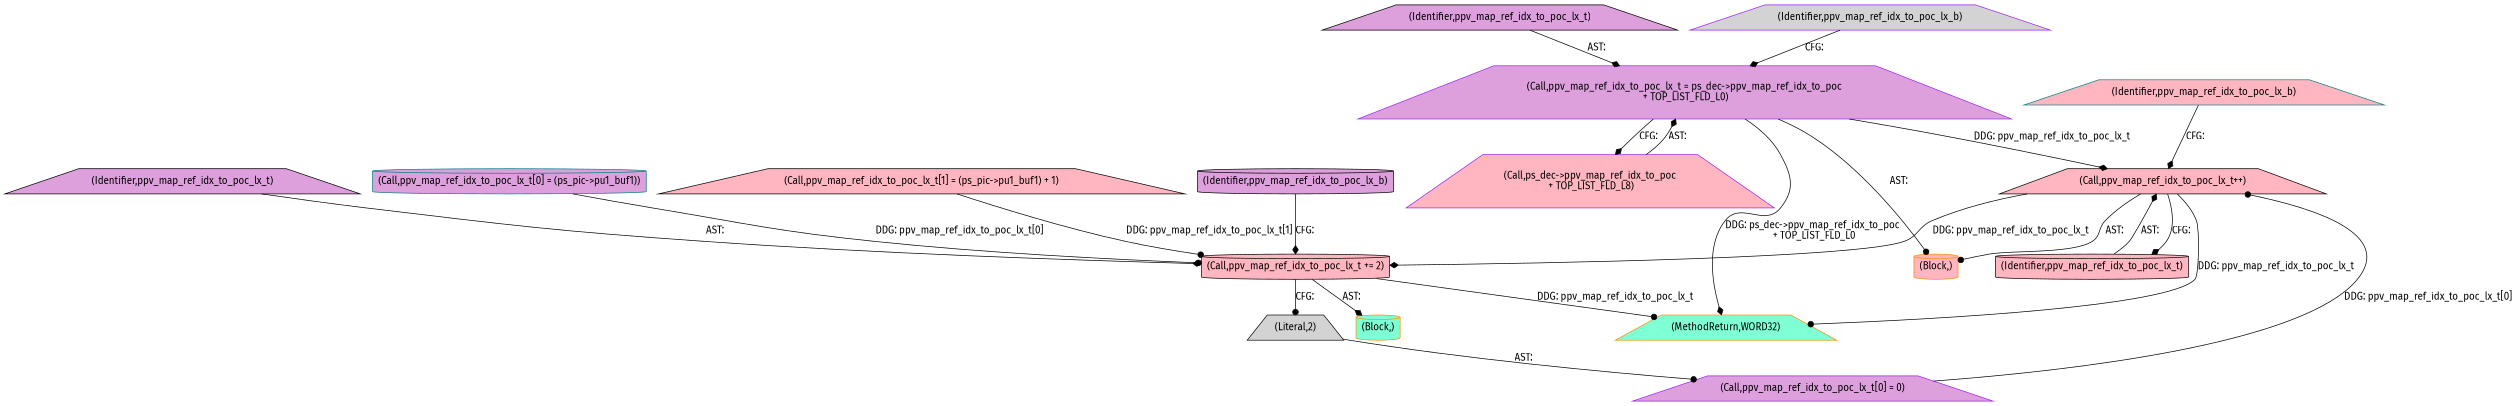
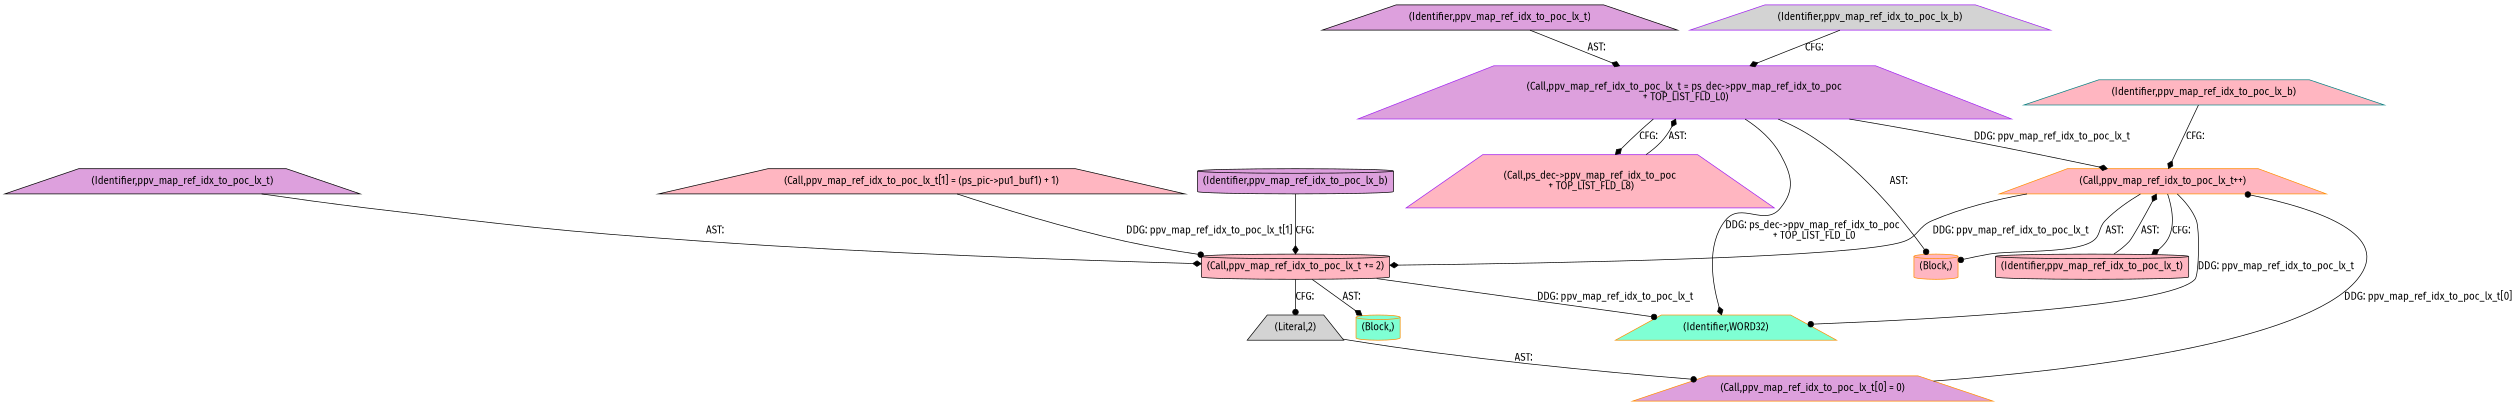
node "(Call,ppv_map_ref_idx_to_poc_lx_t[0] = (ps_pic->pu1_buf1))": removed
node "(Call,ppv_map_ref_idx_to_poc_lx_t++)": color black -> darkorange
node "(MethodReturn,WORD32)": label "(MethodReturn,WORD32)" -> "(Identifier,WORD32)"
node "(Call,ppv_map_ref_idx_to_poc_lx_t[0] = 0)": color purple -> darkorange
